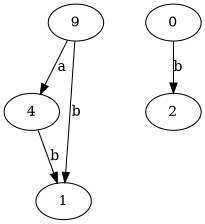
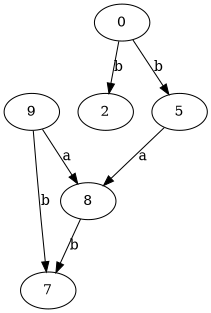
node "4": label "4" -> "8"
node "5": added
node "1": label "1" -> "7"
